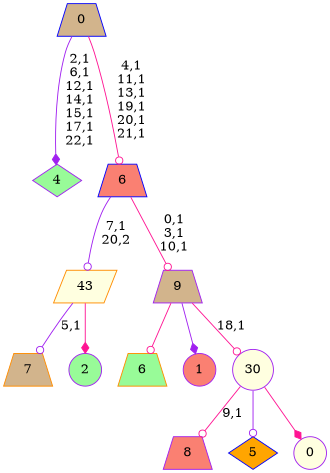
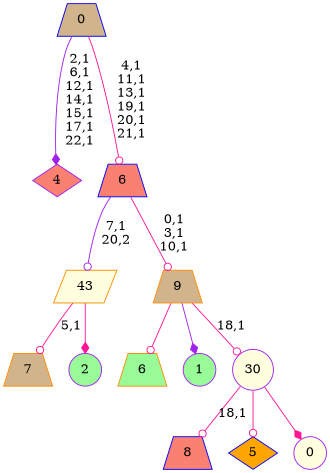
node "4": fillcolor palegreen -> salmon
node "9": color purple -> darkorange
edge "43" -> "7": color purple -> deeppink
node "1": fillcolor salmon -> palegreen
edge "30" -> "5": color purple -> deeppink
edge "30" -> "8": label "9,1" -> "18,1"
node "8": color purple -> blue
